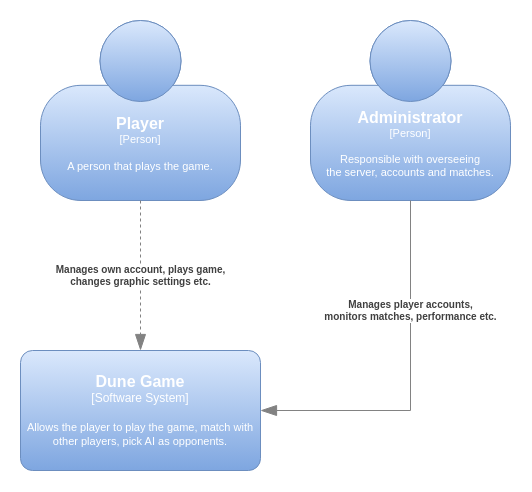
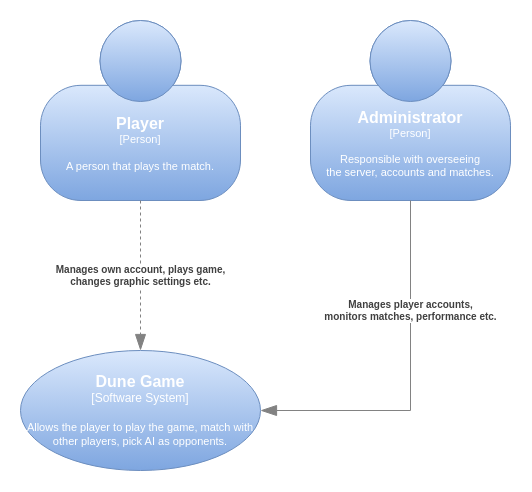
node "Player [Person] A person that plays the game.": label "Player [Person] A person that plays the game." -> "Player [Person] A person that plays the match."
node "Dune Game [Software System] Allows the player to play the game, match with other players, pick AI as opponents.": shape rounded rectangle -> ellipse
